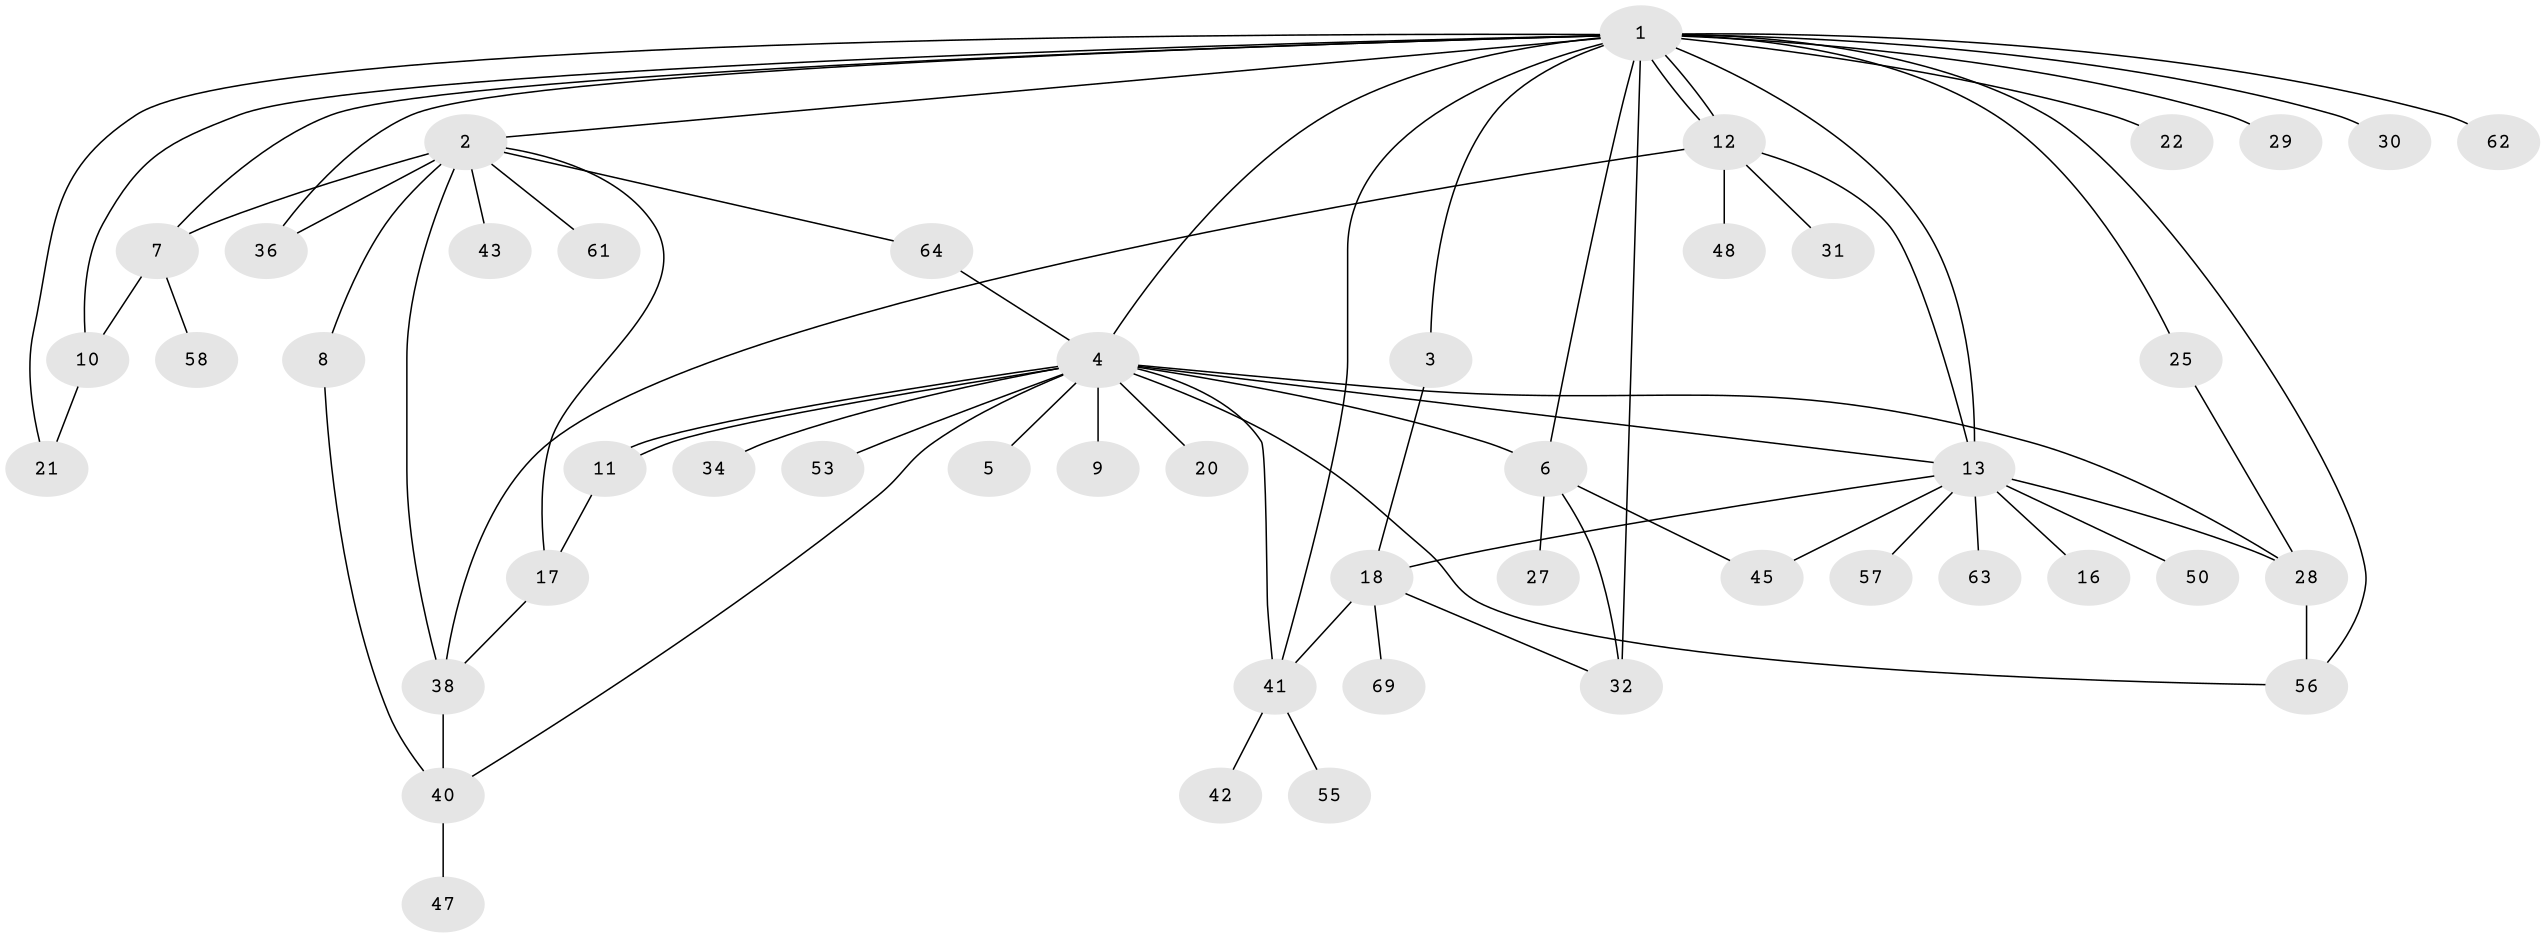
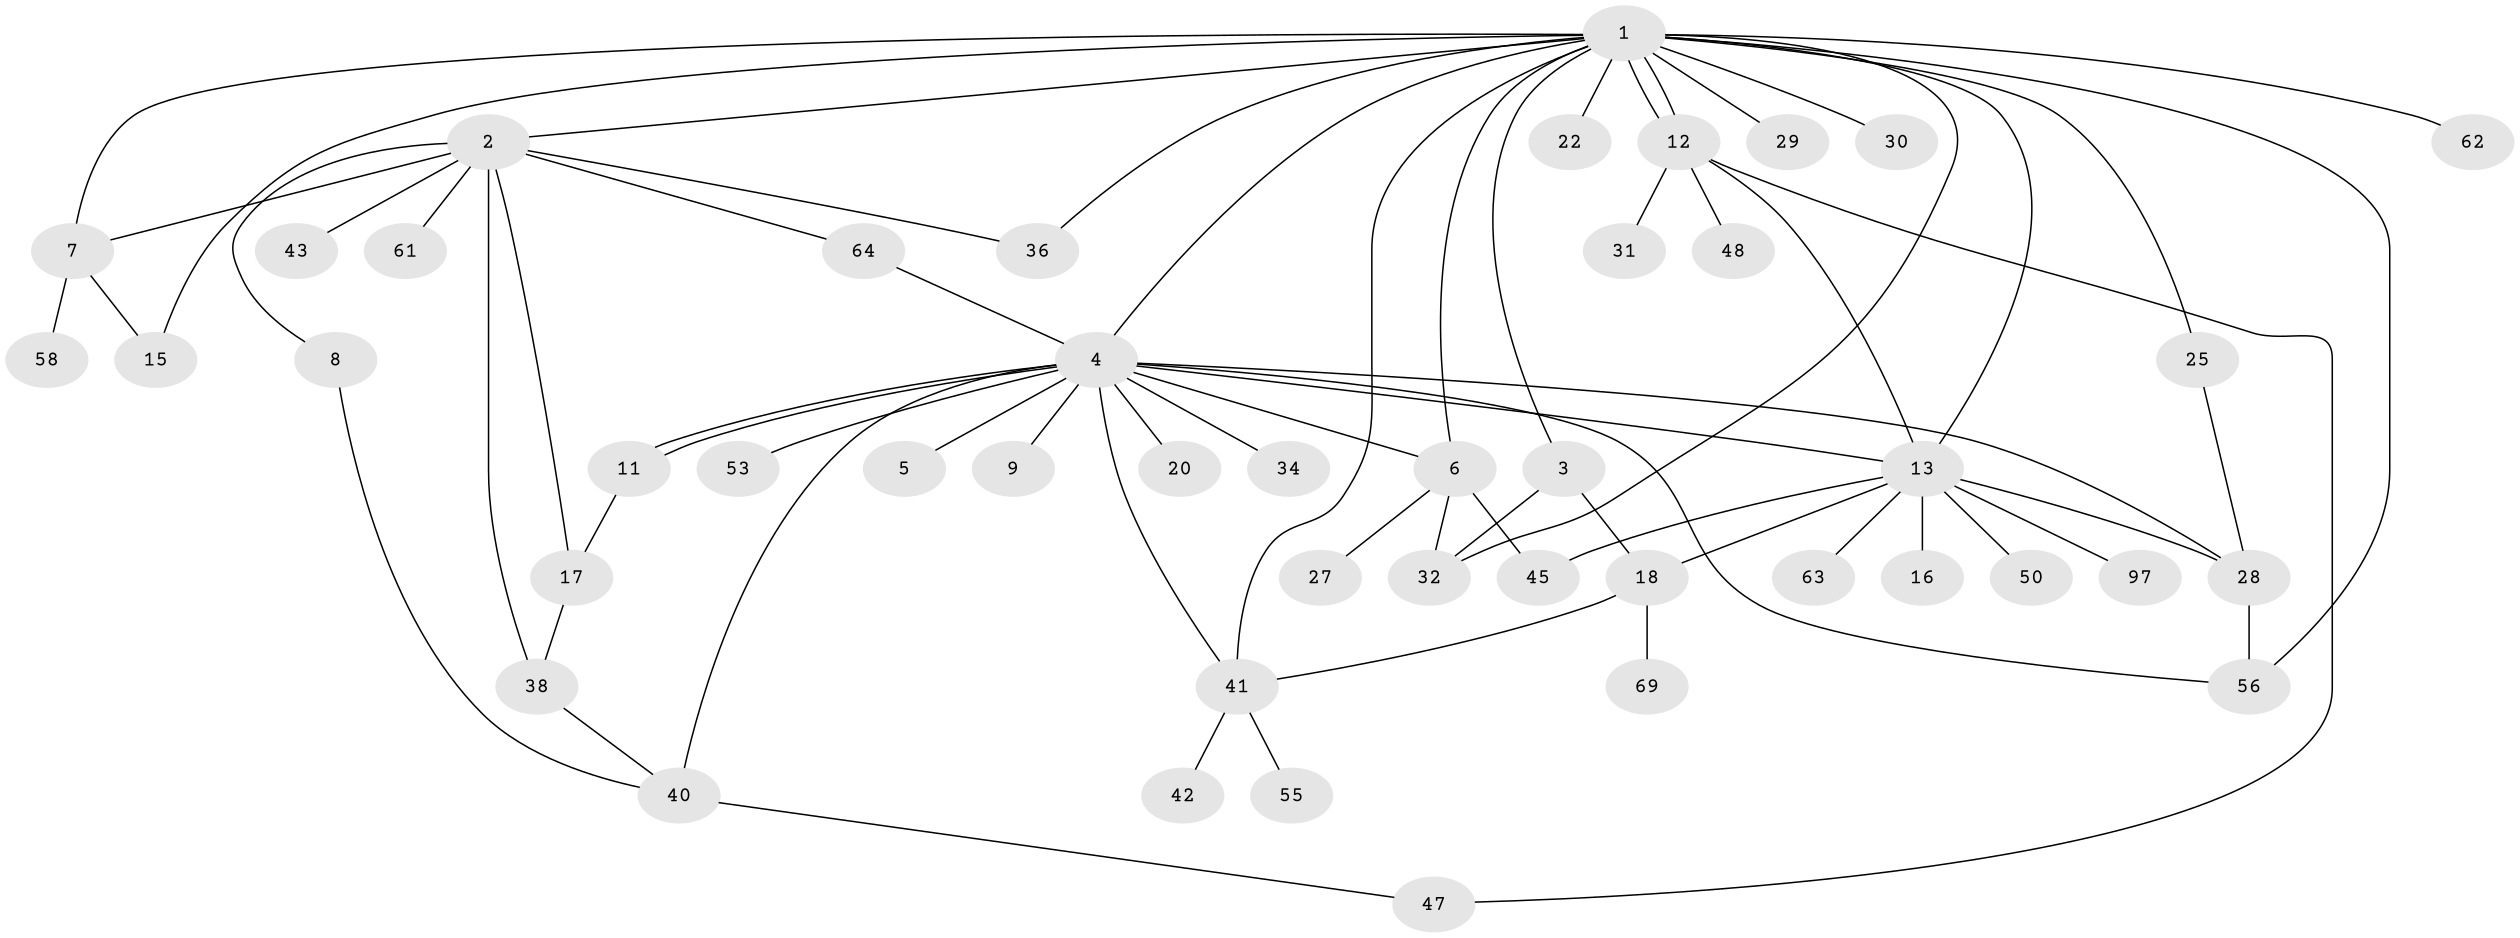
edge "12" -- "38": now "12" -- "47"
node "10": label "10" -> "15"
node "21": removed
node "57": label "57" -> "97"
edge "18" -- "32": now "3" -- "32"
